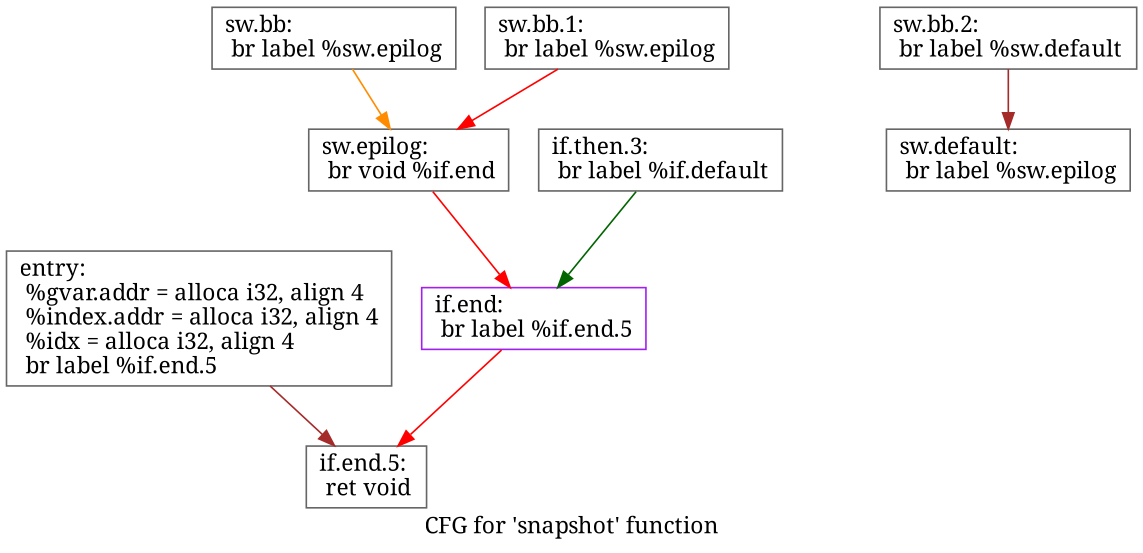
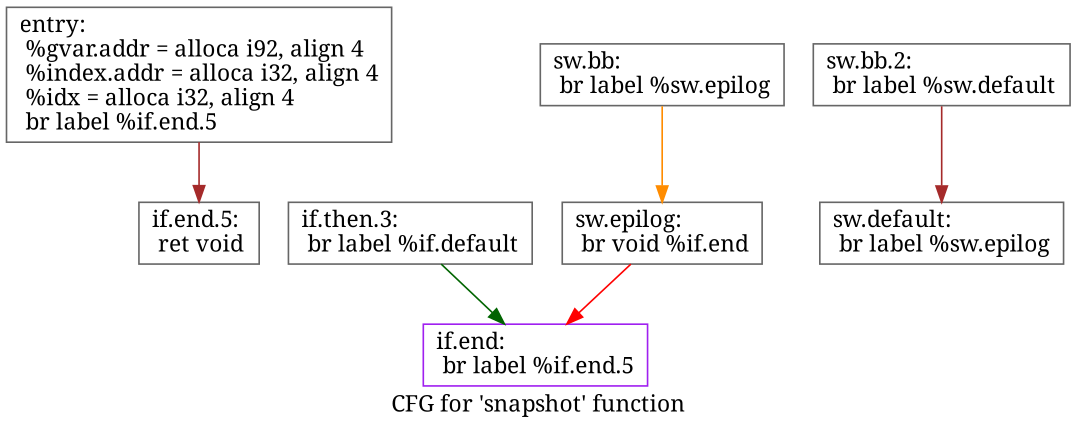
node "sw.bb.1:": removed
node "entry:": text "%gvar.addr = alloca i32, align 4" -> "%gvar.addr = alloca i92, align 4"
edge "if.end:" -> "if.end.5:": removed
